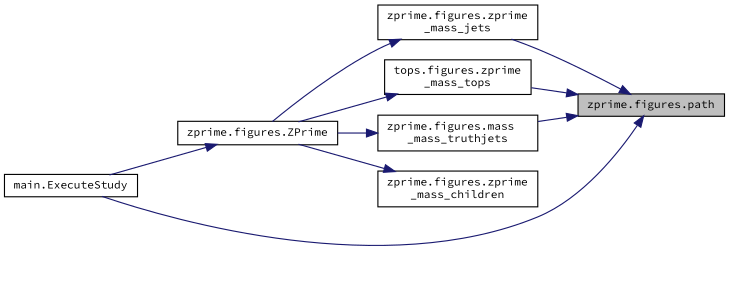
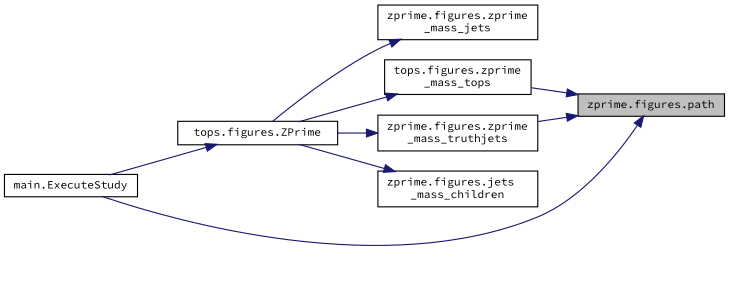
edge "zprime.figures.zprime _mass_jets" -> "zprime.figures.path": removed
node "zprime.figures.ZPrime": label "zprime.figures.ZPrime" -> "tops.figures.ZPrime"
node "zprime.figures.mass _mass_truthjets": label "zprime.figures.mass _mass_truthjets" -> "zprime.figures.zprime _mass_truthjets"
node "zprime.figures.zprime _mass_children": label "zprime.figures.zprime _mass_children" -> "zprime.figures.jets _mass_children"
